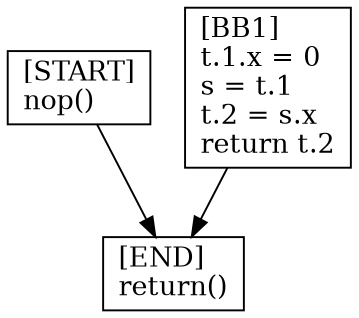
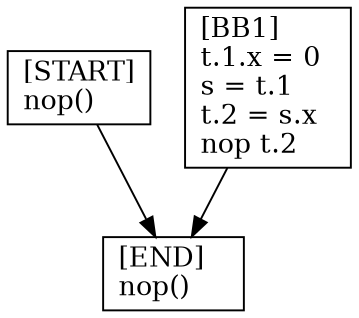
node "[BB1] t.1.x = 0 s = t.1 t.2 = s.x return t.2": label "[BB1] t.1.x = 0 s = t.1 t.2 = s.x return t.2" -> "[BB1] t.1.x = 0 s = t.1 t.2 = s.x nop t.2"
node "[END] return()": label "[END] return()" -> "[END] nop()"
